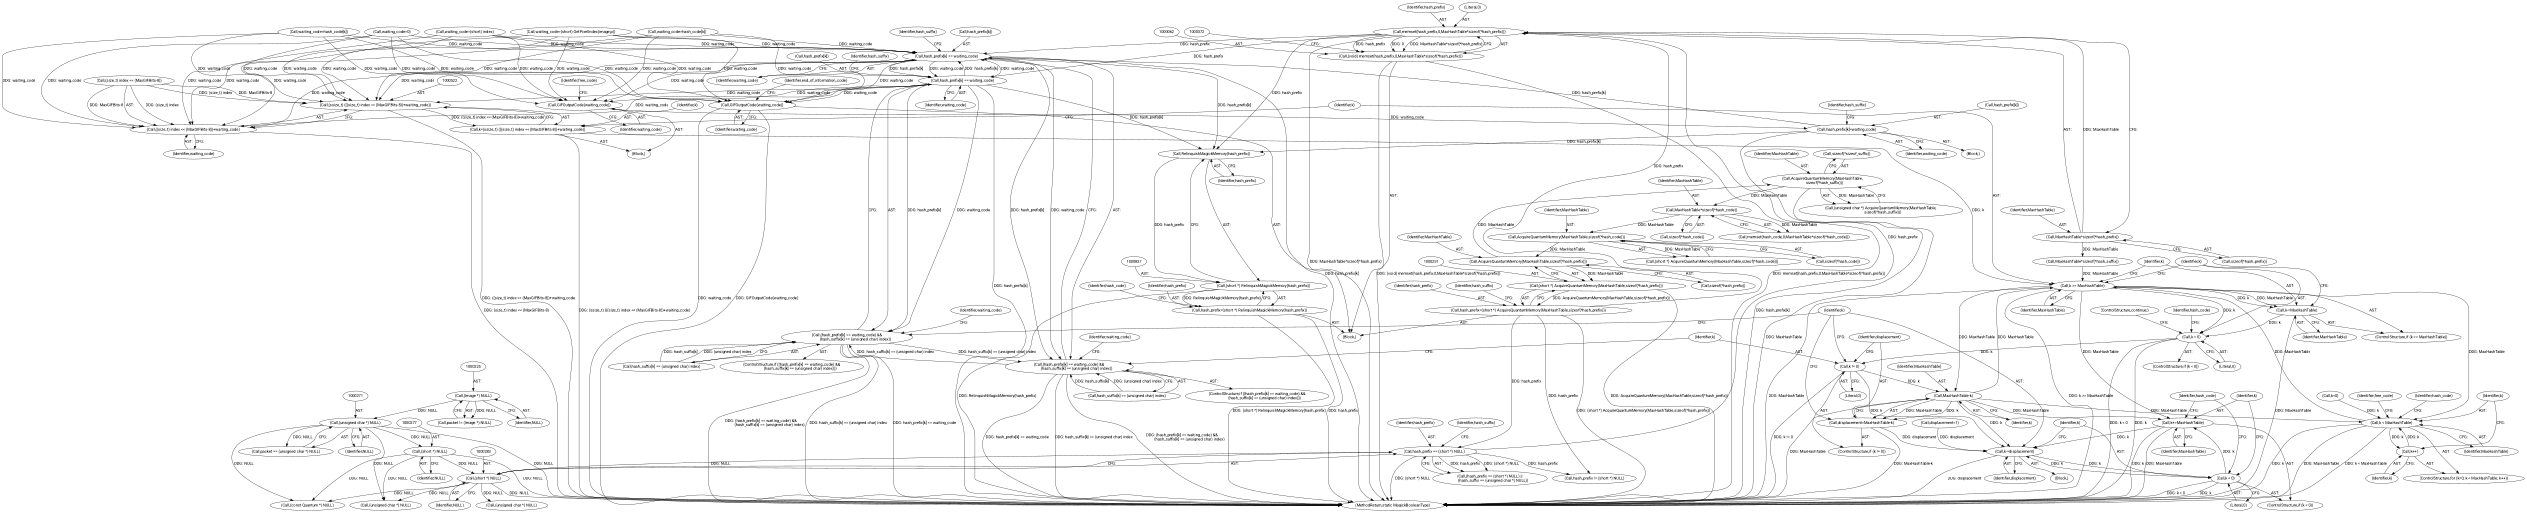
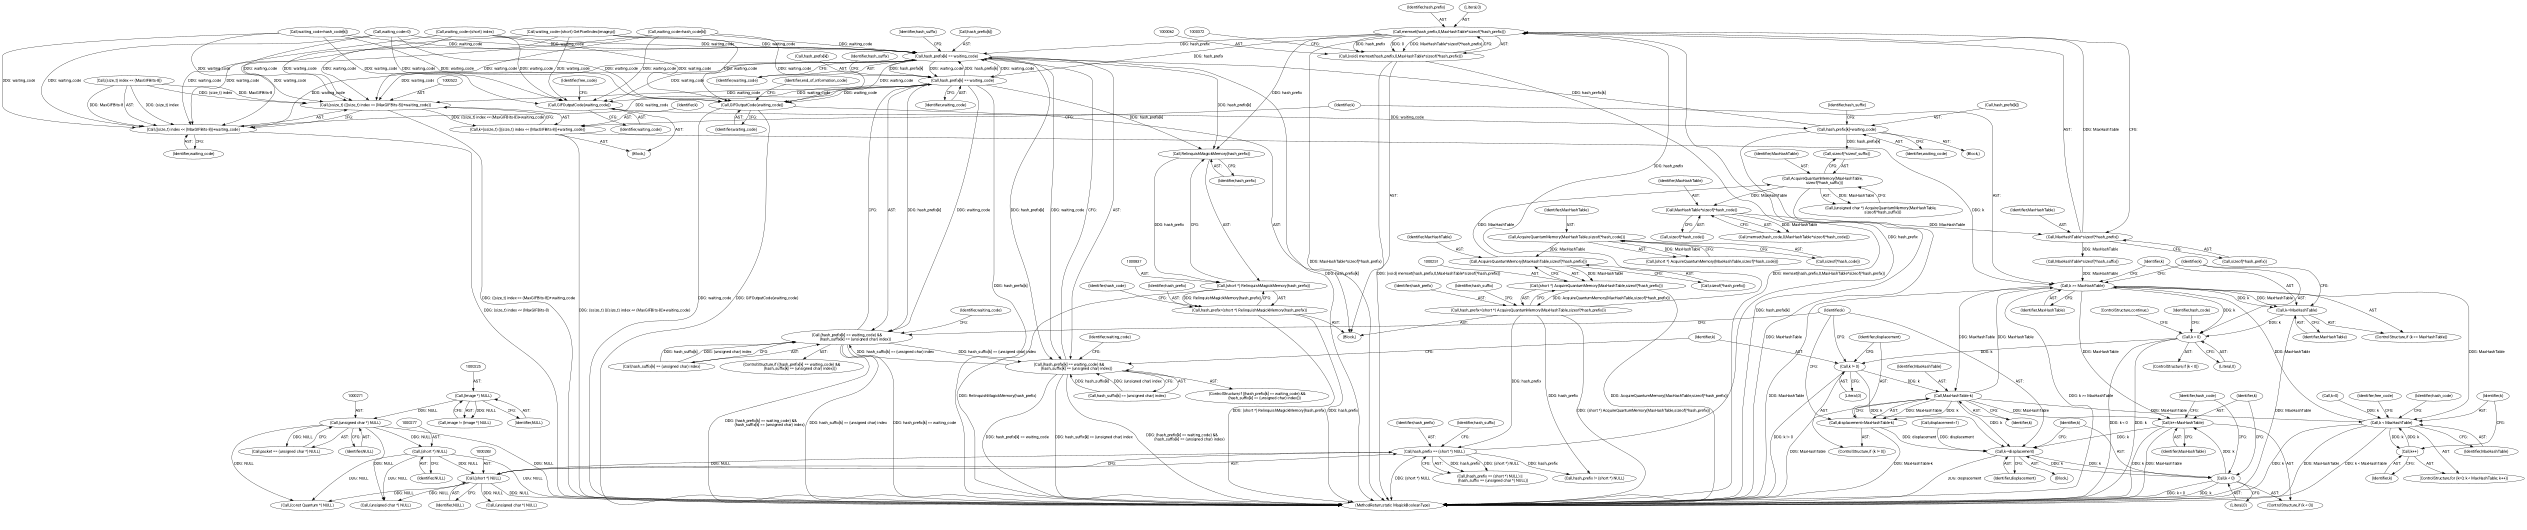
edge "(Call,hash_prefix[k]=waiting_code)" -> "(Call,RelinquishMagickMemory(hash_prefix))": now "(Call,hash_prefix[k]=waiting_code)" -> "(Call,sizeof(*sizeof_suffix))"
edge "(Call,MaxHashTable*sizeof(*hash_code))" -> "(Call,AcquireQuantumMemory(MaxHashTable,sizeof(*hash_code)))": now "(Call,MaxHashTable*sizeof(*hash_code))" -> "(Call,MaxHashTable*sizeof(*hash_prefix))"
node "(Call,packet != (Image *) NULL)": label "(Call,packet != (Image *) NULL)" -> "(Call,image != (Image *) NULL)"
